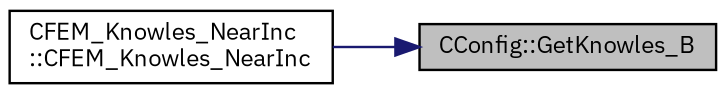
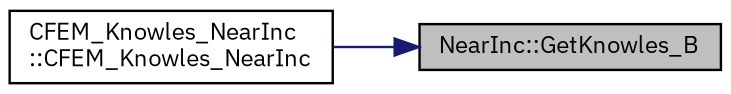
node "CConfig::GetKnowles_B": label "CConfig::GetKnowles_B" -> "NearInc::GetKnowles_B"
